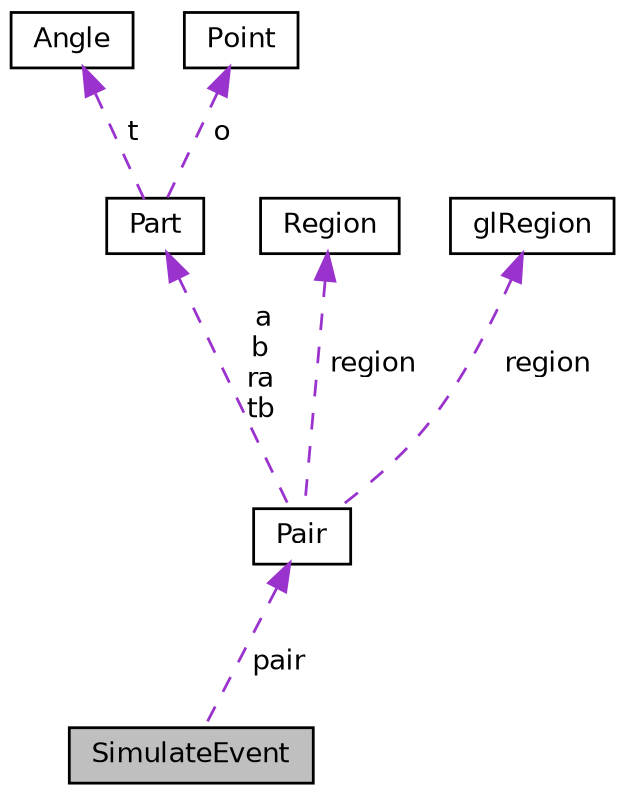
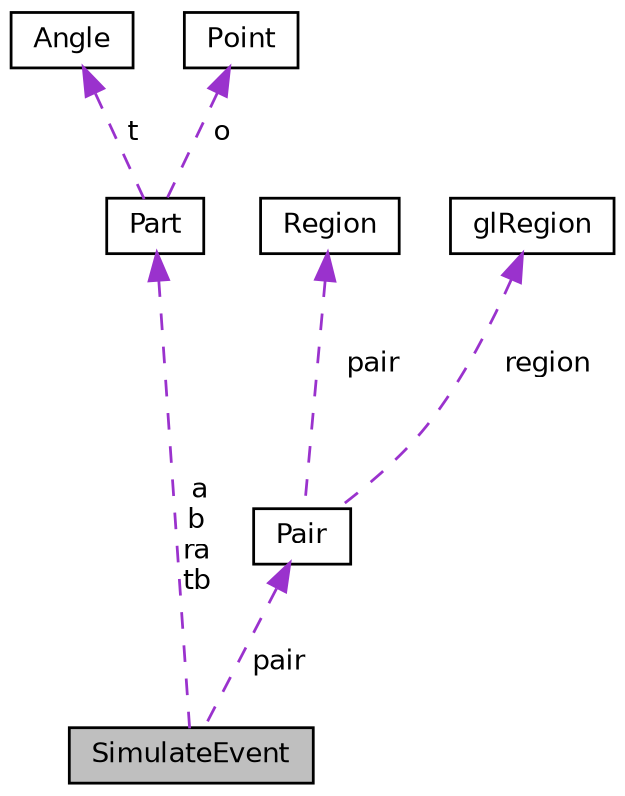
edge "Pair" -> "Region": label " region" -> " pair"
edge "Pair" -> "Part": now "SimulateEvent" -> "Part"
